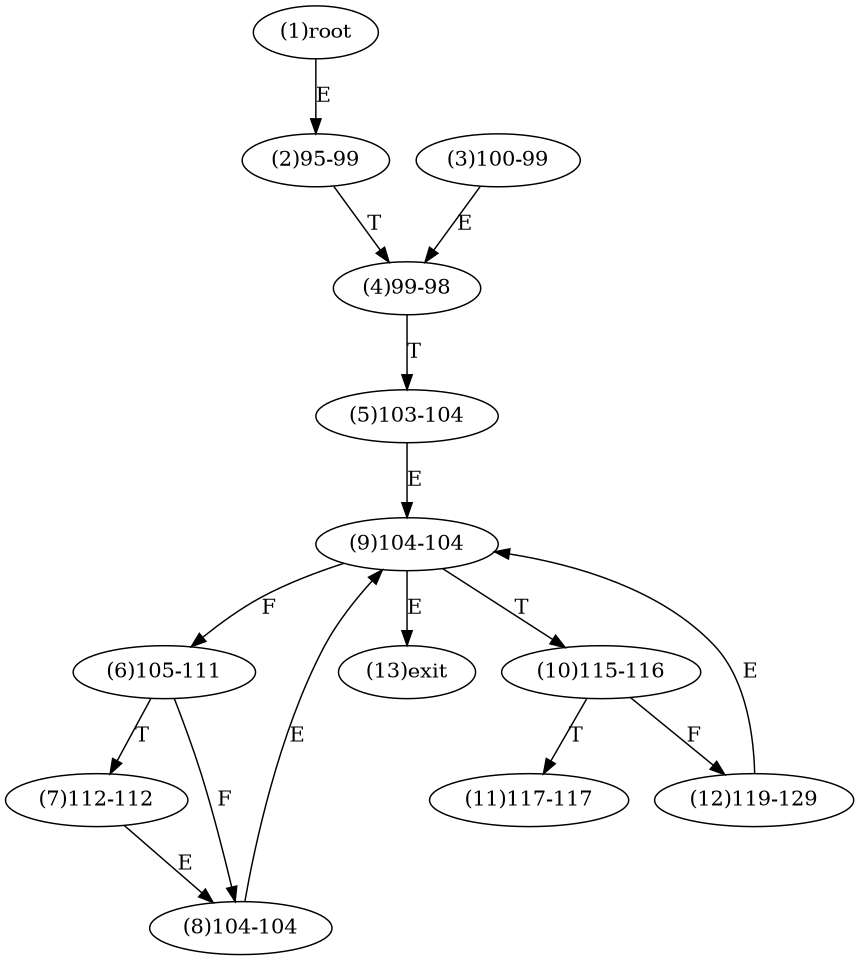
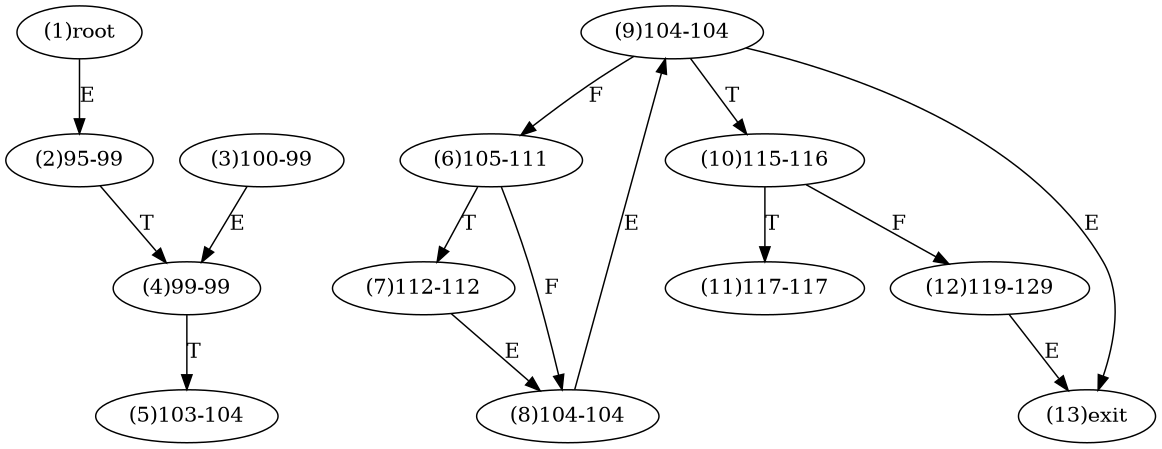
node "(4)99-98": label "(4)99-98" -> "(4)99-99"
edge "(5)103-104" -> "(9)104-104": removed, label "E"
edge "(12)119-129" -> "(9)104-104": now "(12)119-129" -> "(13)exit"
